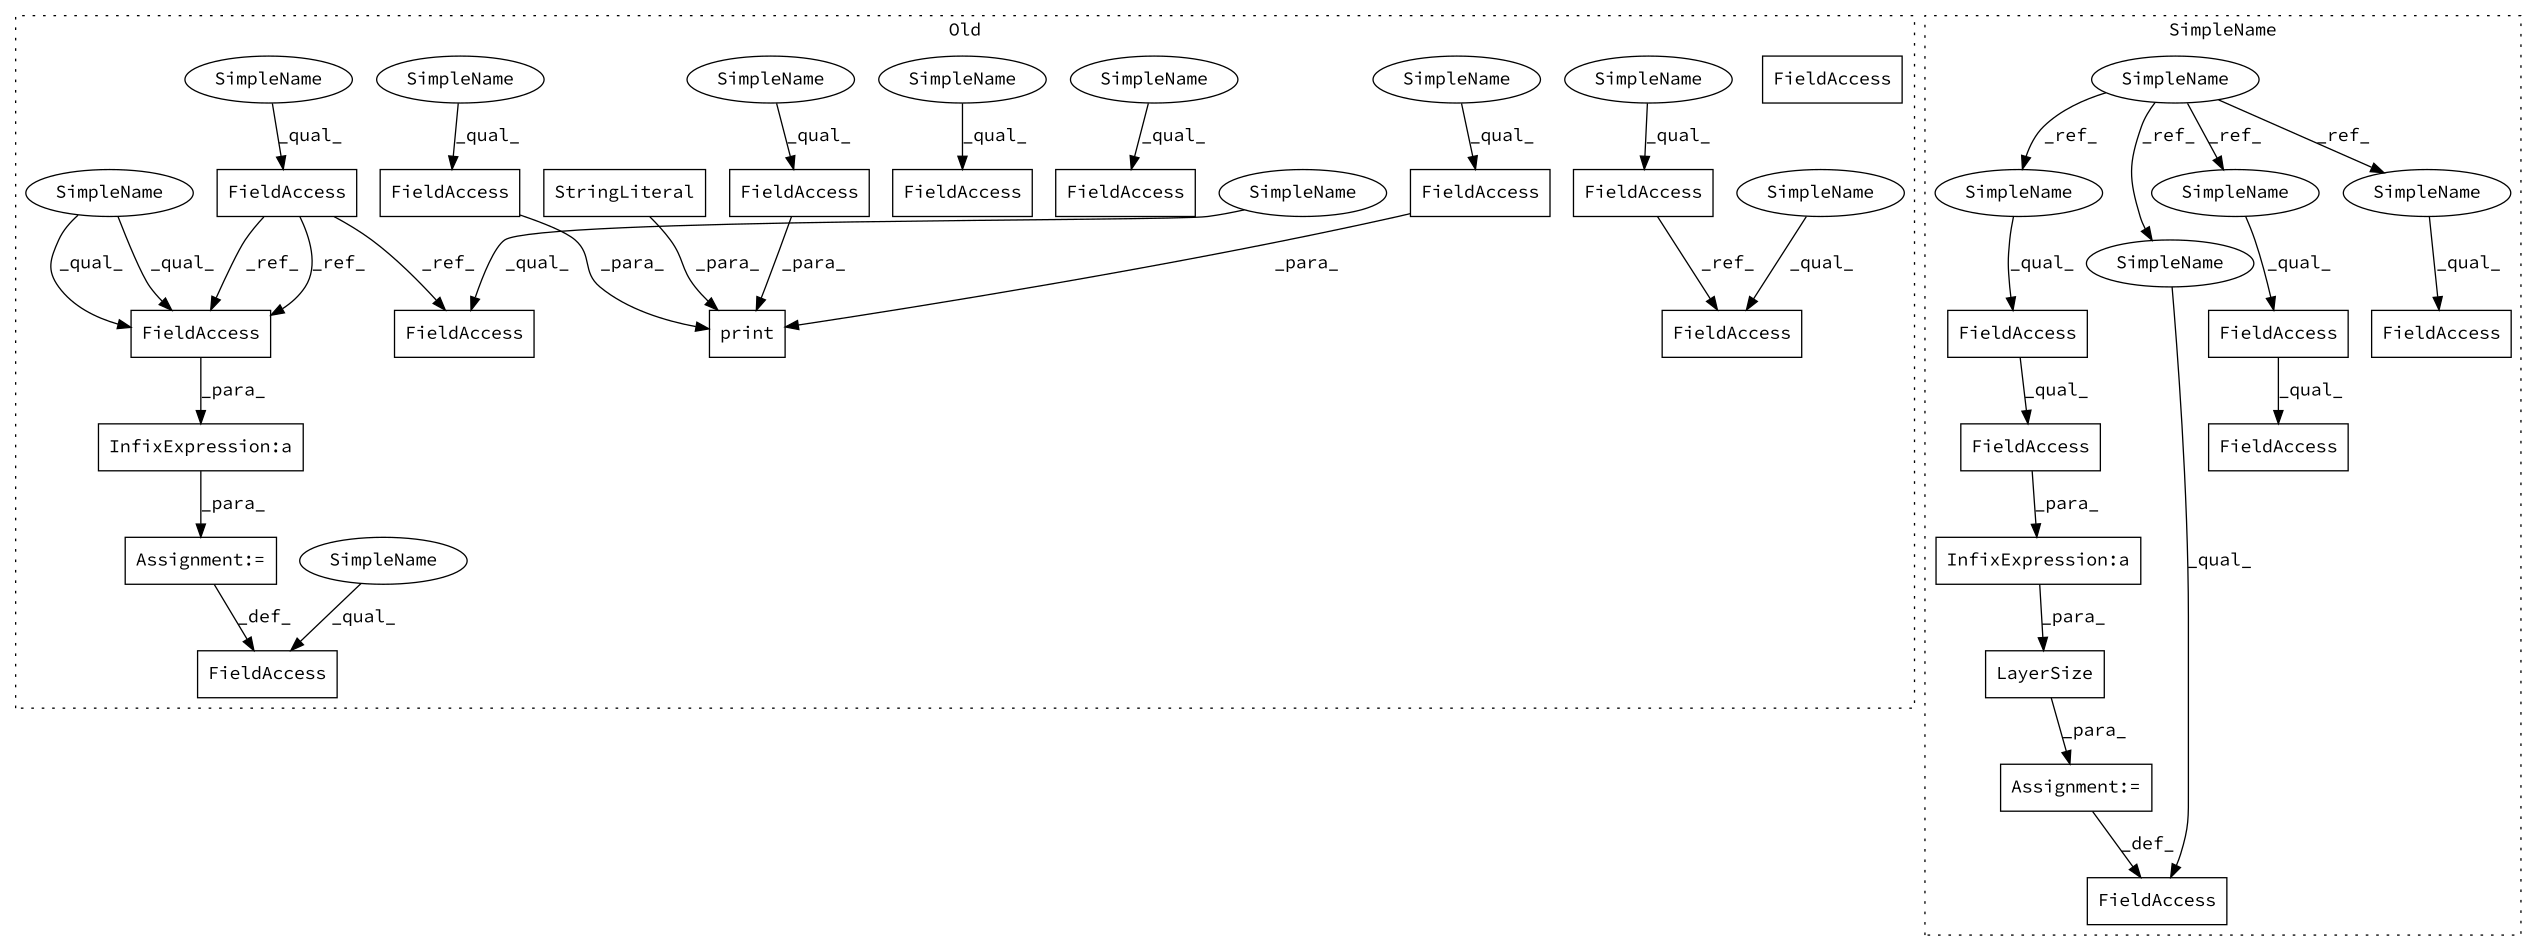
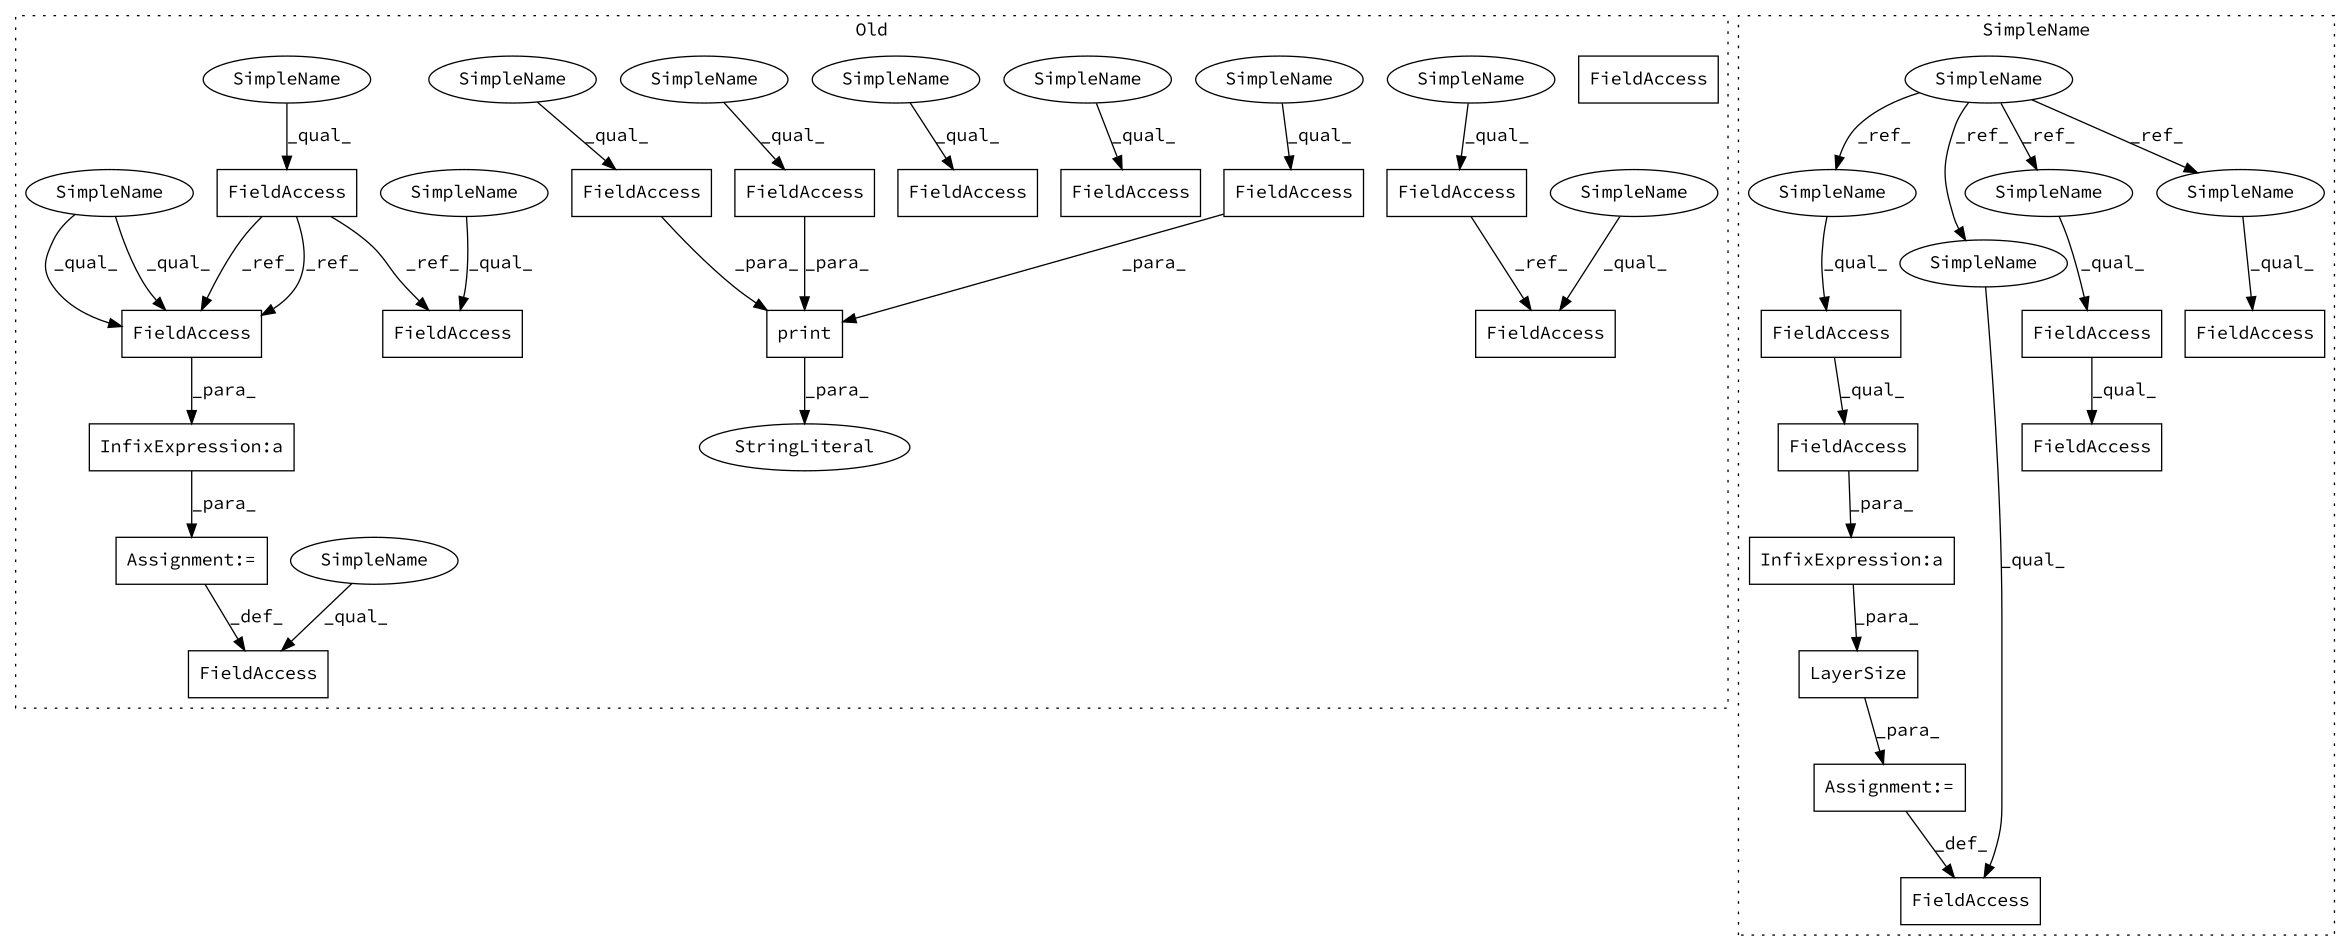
node "StringLiteral": shape box -> ellipse
edge "StringLiteral" -> "print": reversed
